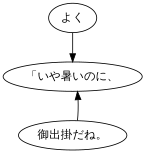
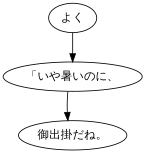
edge "御出掛だね。" -> "「いや暑いのに、": reversed
